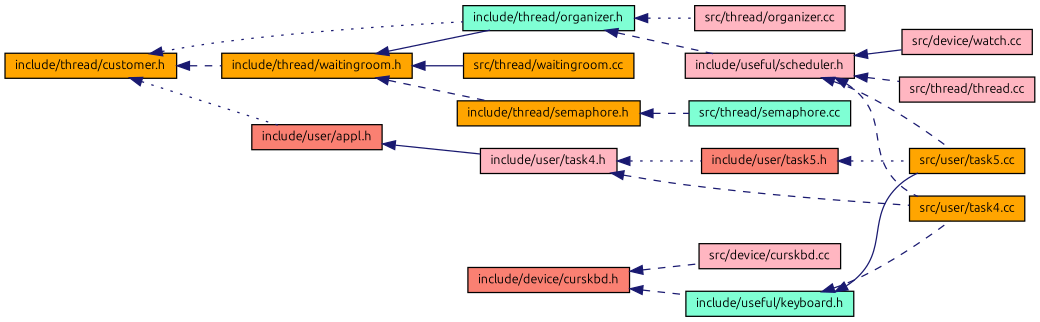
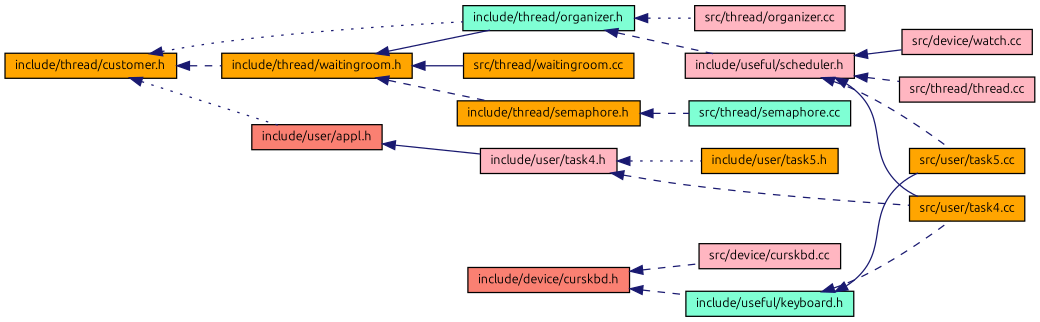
edge "src/user/task4.cc" -> "include/useful/scheduler.h": style dashed -> solid
node "include/user/task5.h": fillcolor salmon -> orange
edge "src/user/task5.cc" -> "include/user/task5.h": removed
